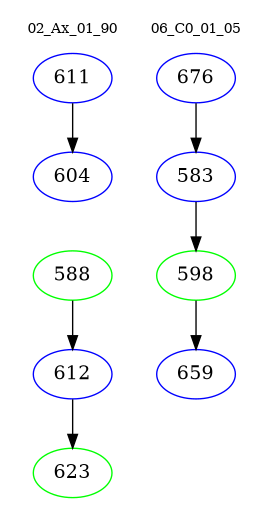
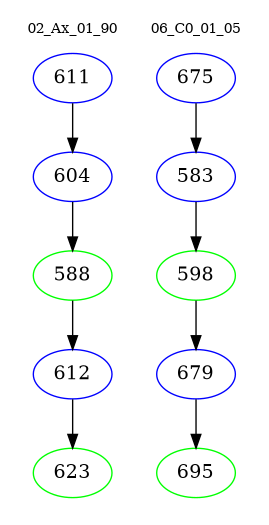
node "676": label "676" -> "675"
edge "604" -> "588": added
node "659": label "659" -> "679"
node "695": added
